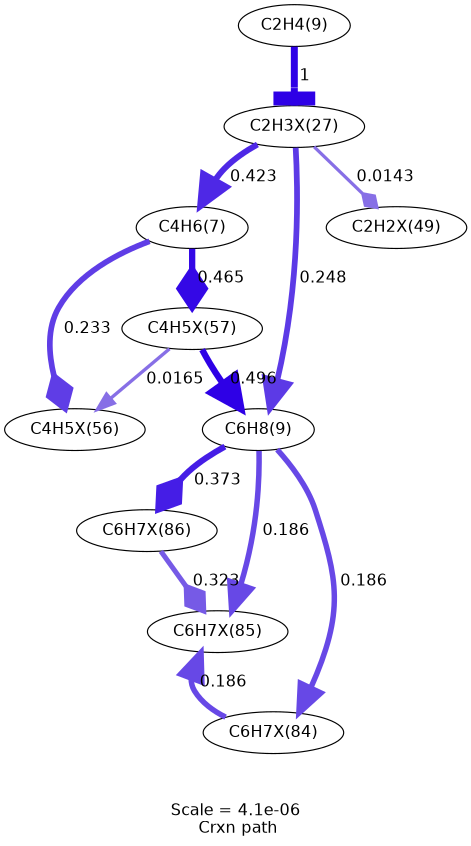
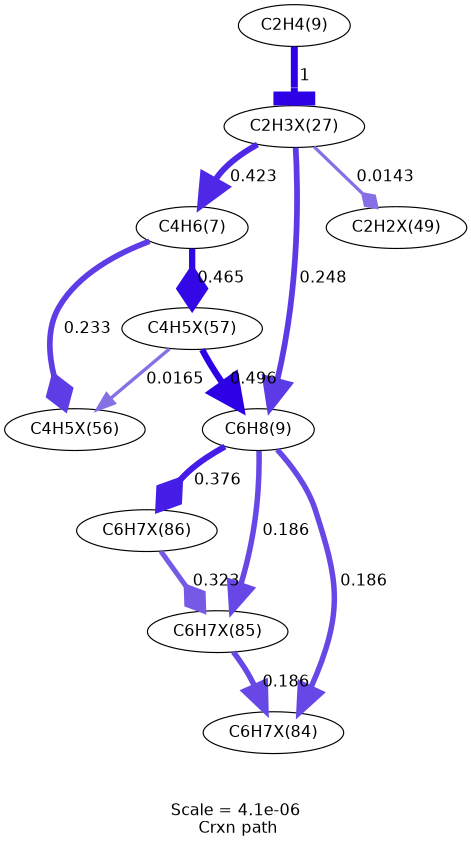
edge "C6H8(9)" -> "C6H7X(86)": label " 0.373" -> " 0.376"
edge "C6H7X(84)" -> "C6H7X(85)": reversed
